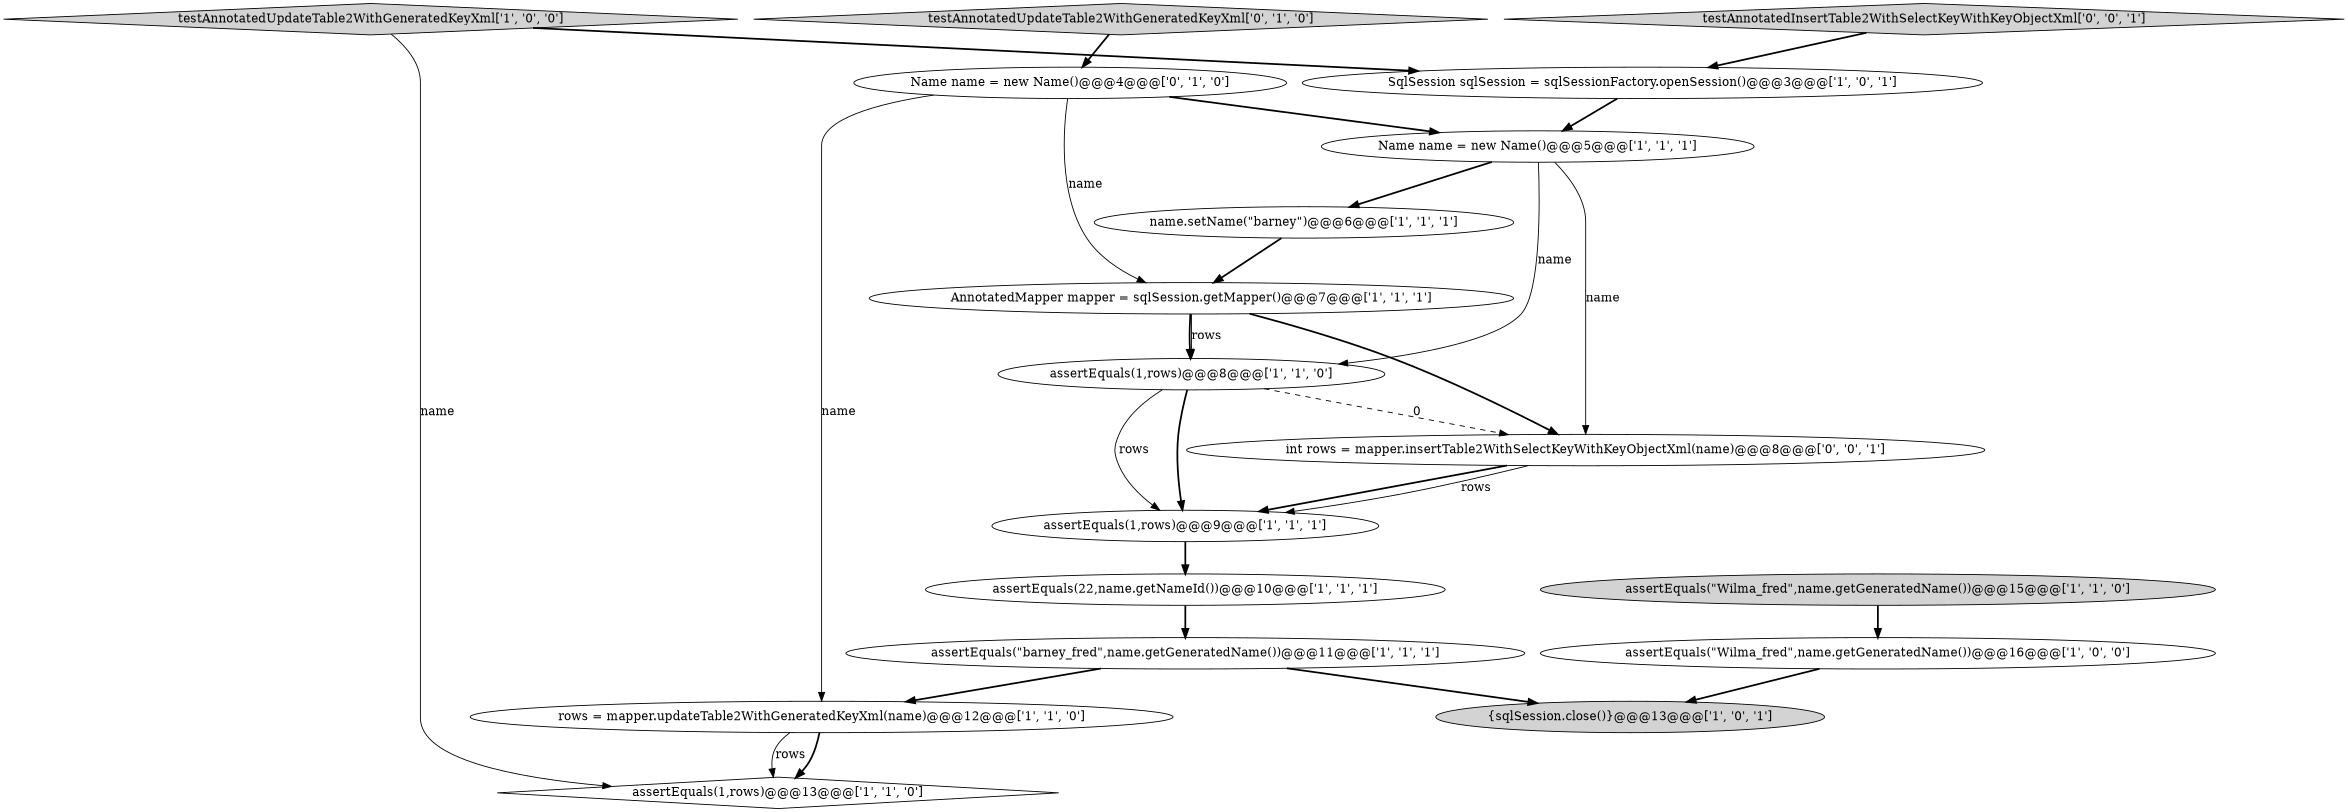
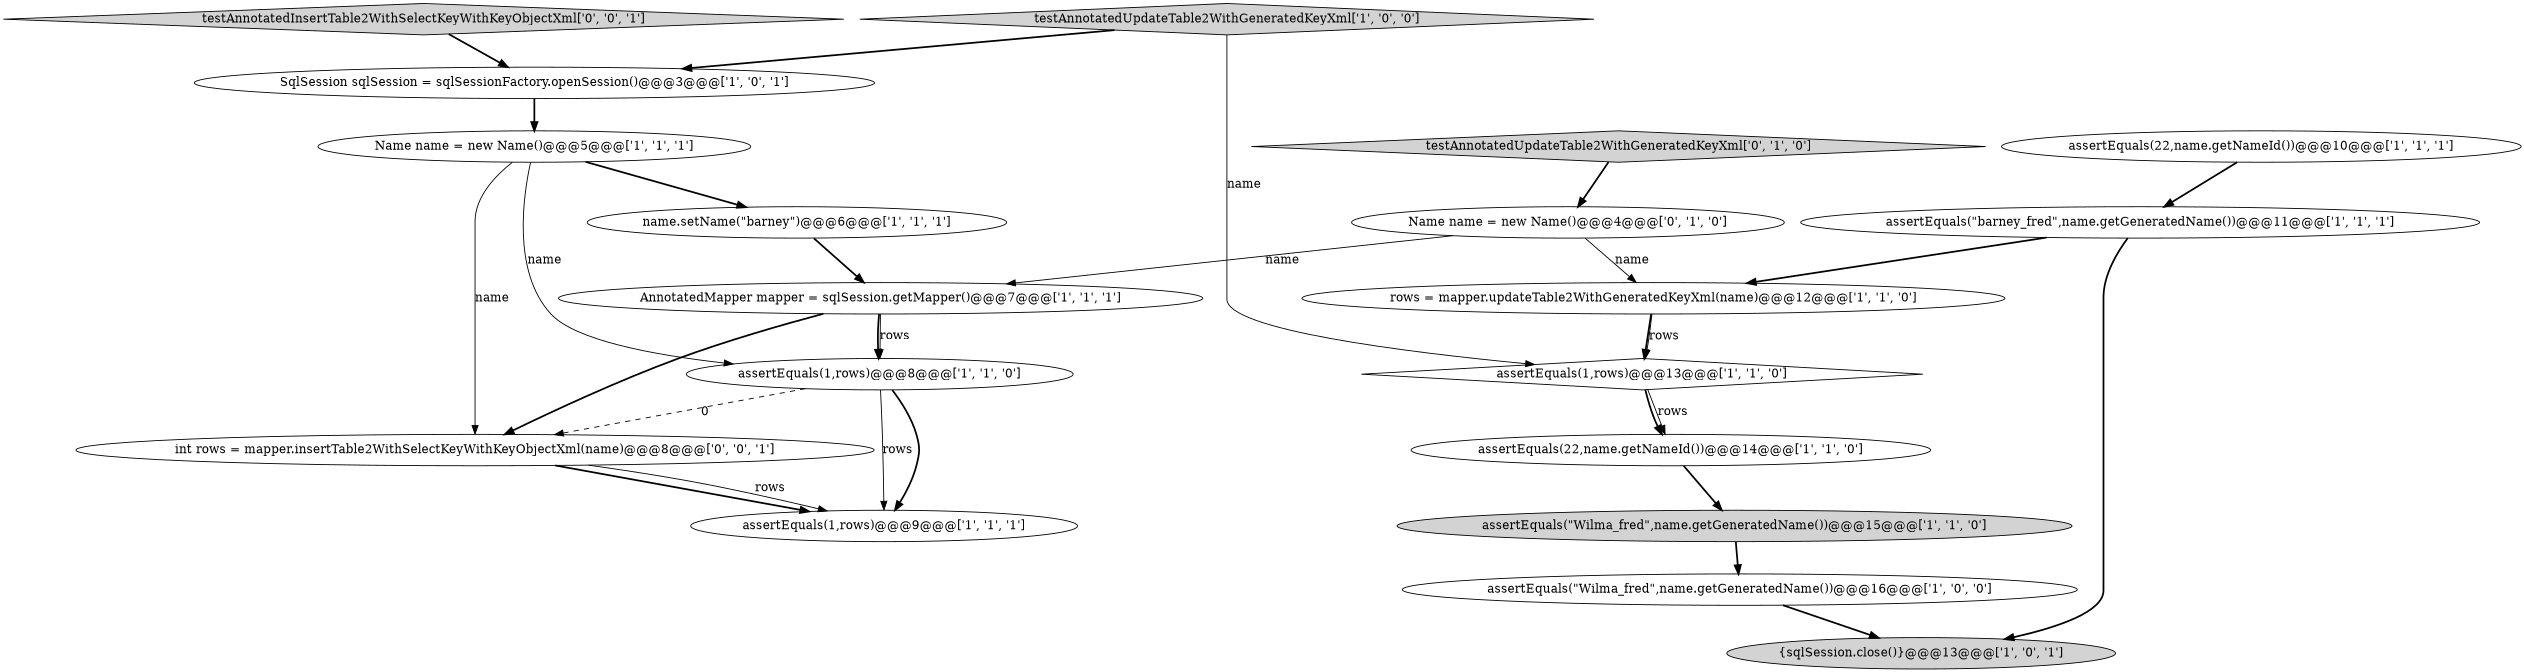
edge "Name name = new Name()@@@4@@@['0', '1', '0']" -> "Name name = new Name()@@@5@@@['1', '1', '1']": removed
node "assertEquals(22,name.getNameId())@@@14@@@['1', '1', '0']": added
edge "assertEquals(1,rows)@@@9@@@['1', '1', '1']" -> "assertEquals(22,name.getNameId())@@@10@@@['1', '1', '1']": removed
